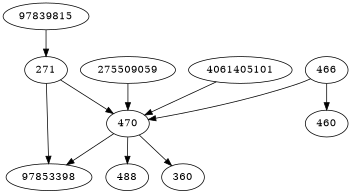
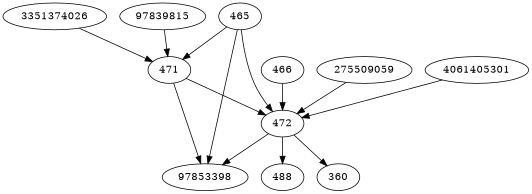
node "3351374026": added
node "465": added
node "271": label "271" -> "471"
node "4061405101": label "4061405101" -> "4061405301"
node "470": label "470" -> "472"
node "460": removed
